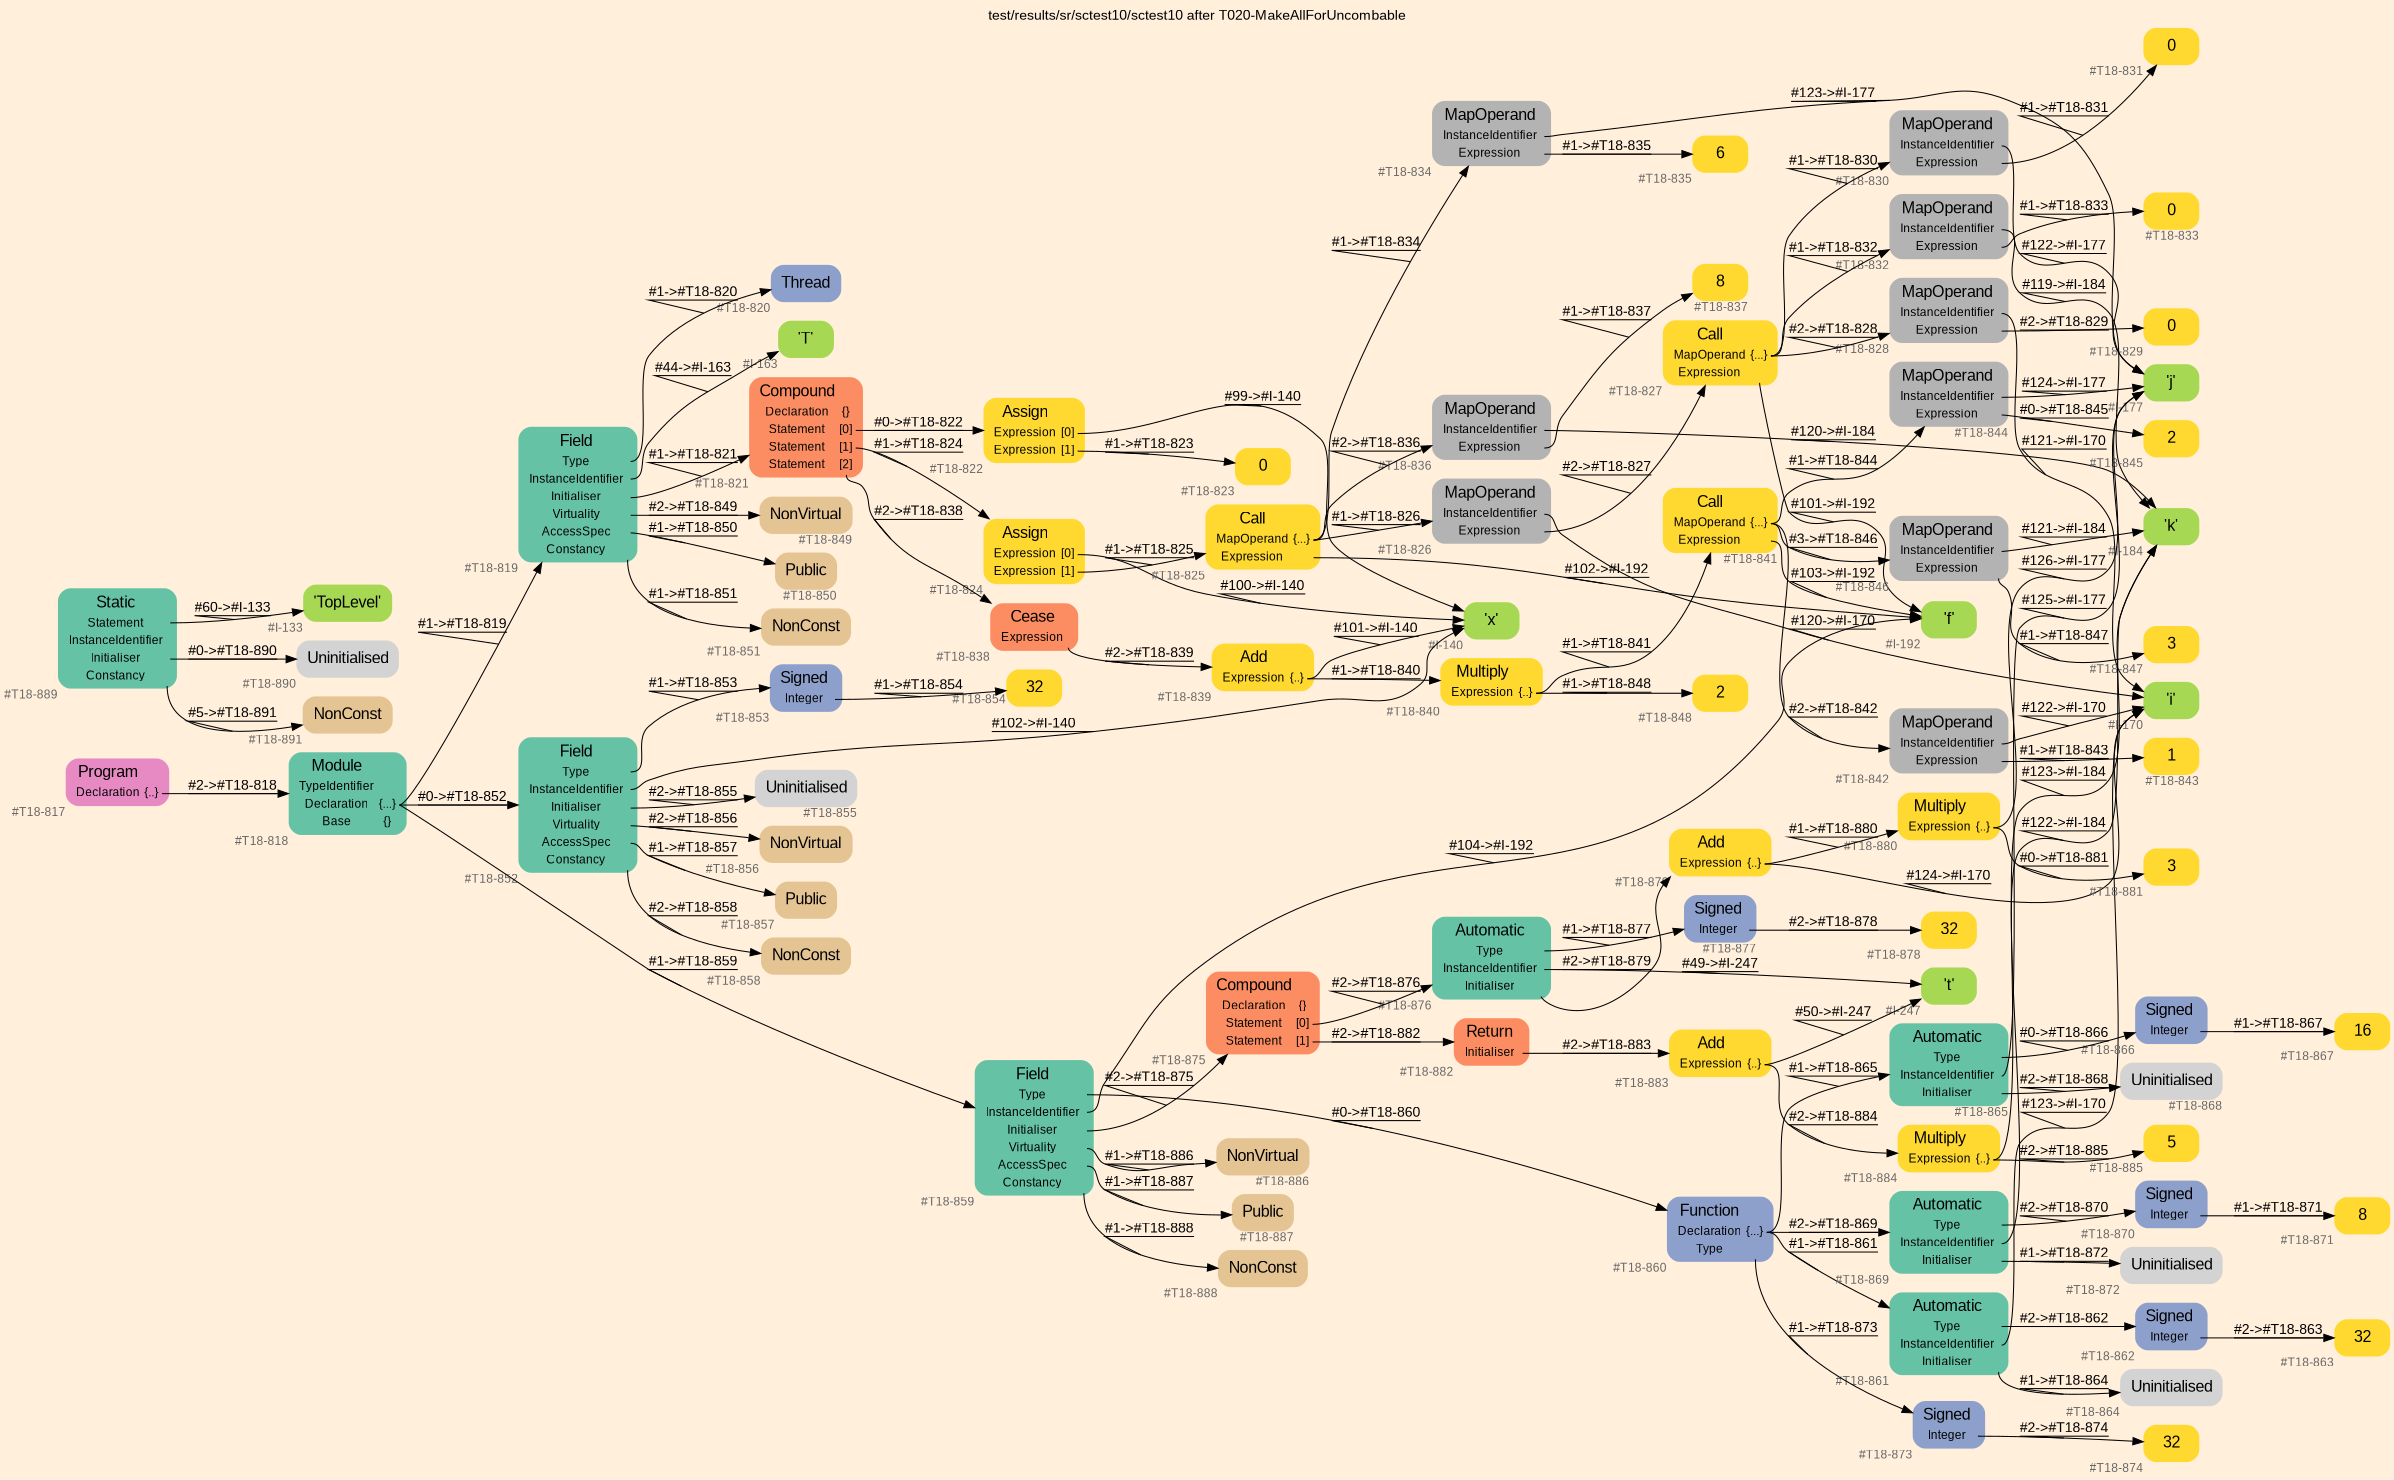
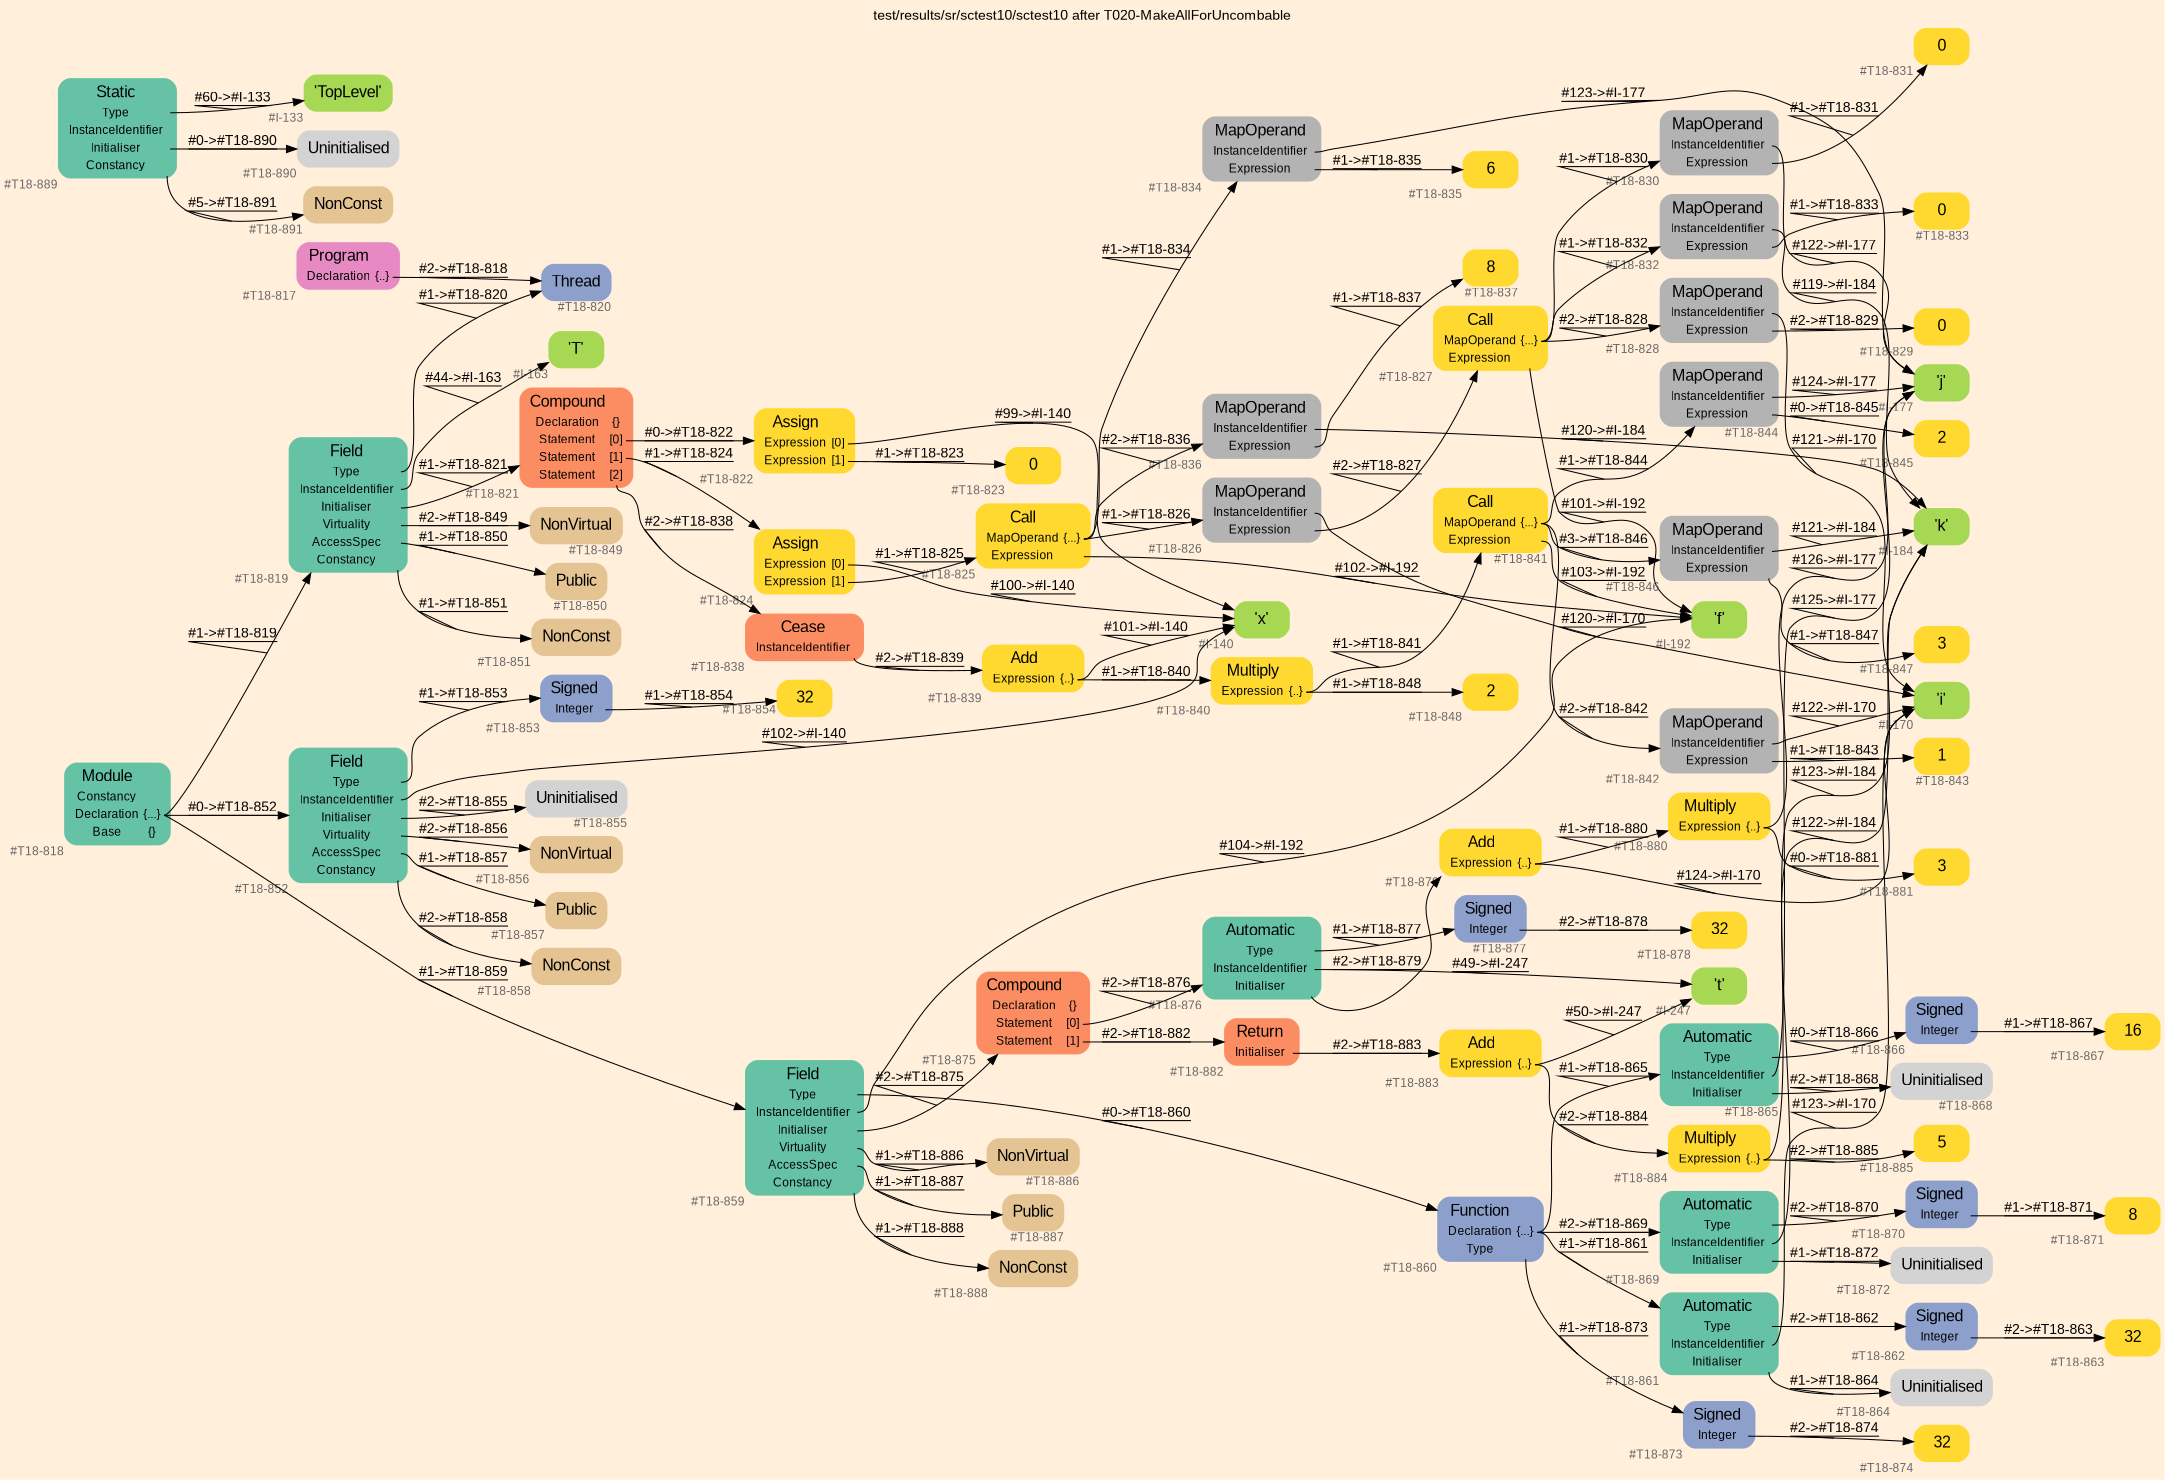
node "Static": text "Statement" -> "Type"
node "Cease": text "Expression" -> "InstanceIdentifier"
node "Module": text "TypeIdentifier" -> "Constancy"
edge "Program" -> "Module": now "Program" -> "Thread"
